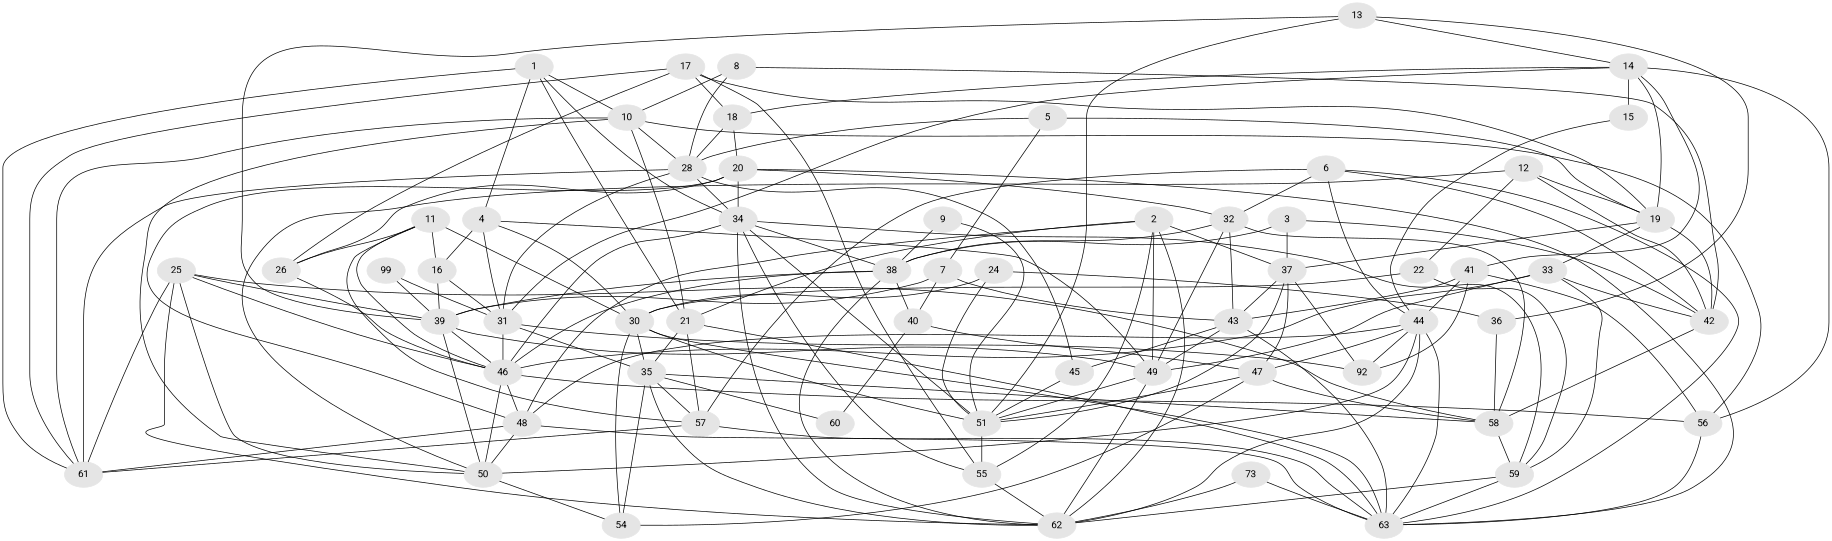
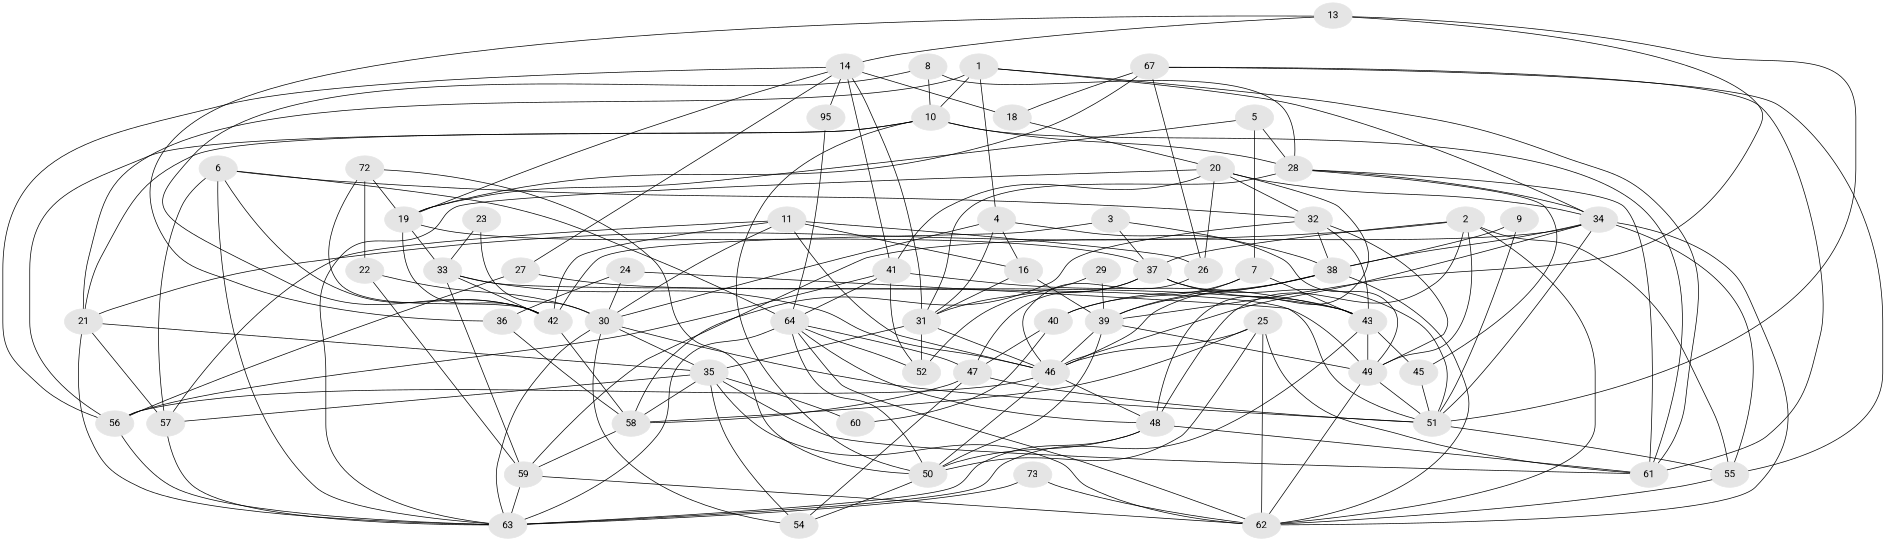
node "17": label "17" -> "67"
node "15": label "15" -> "95"
edge "18" -- "28": removed
node "12": label "12" -> "72"
edge "20" -- "41": added
node "23": added
edge "11" -- "42": added
node "99": label "99" -> "29"
node "27": added
edge "25" -- "39": removed
node "44": label "44" -> "64"
node "92": label "92" -> "52"
edge "57" -- "61": now "35" -- "61"
